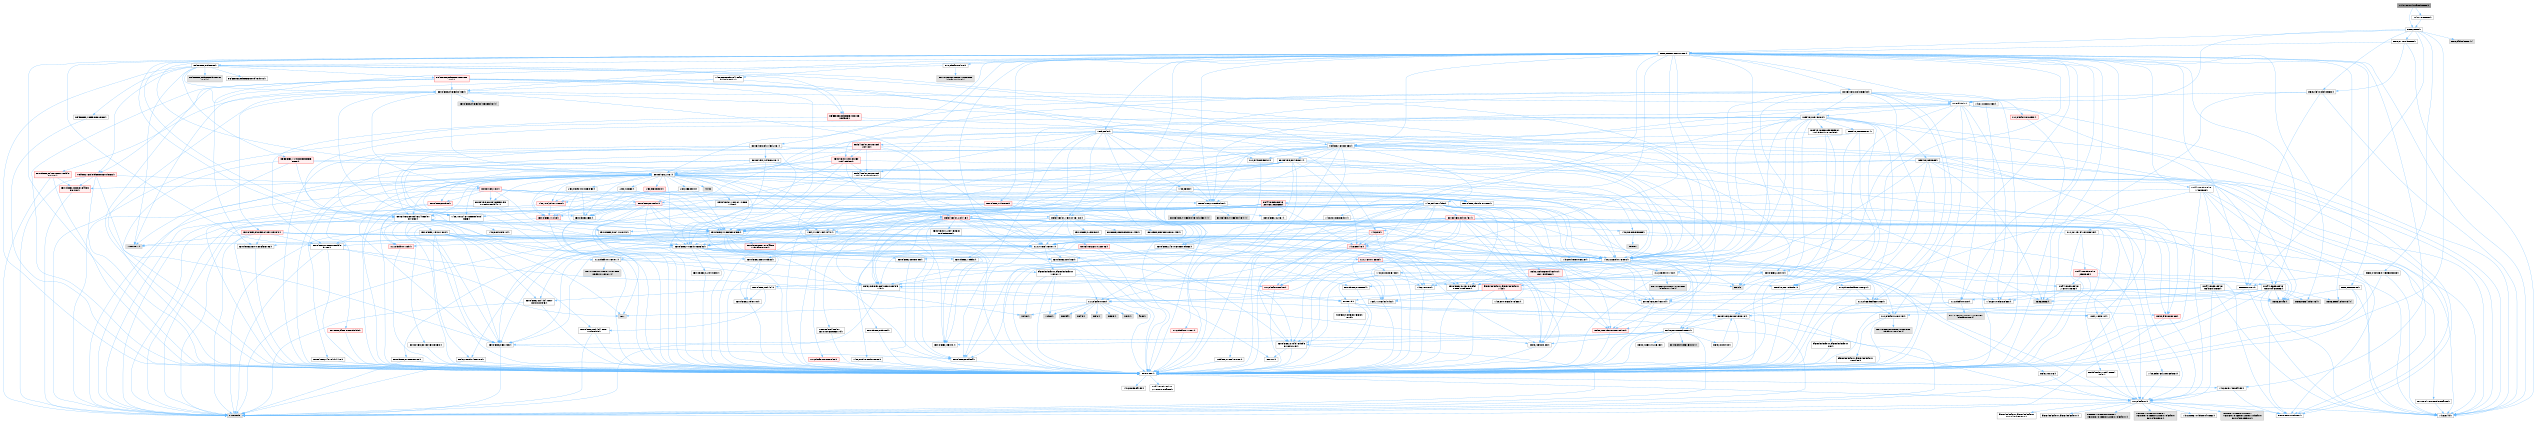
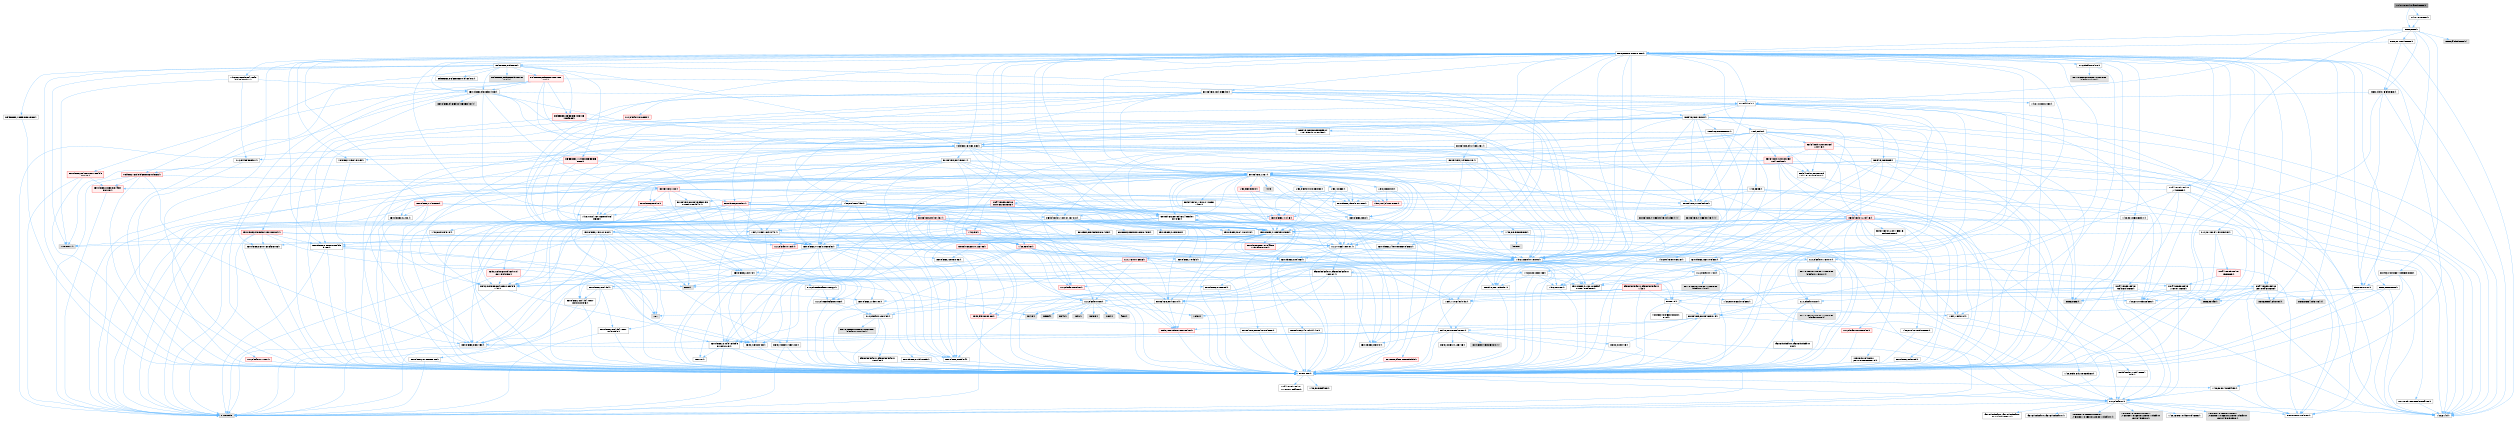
edge "Stats/StatsSystemTypes.h" -> "UObject/UnrealNames.h": added
node "Stats/HitchTrackingStatScope.h": label "Stats/HitchTrackingStatScope.h" -> "Config/HitchTrackingStatScope.h"
node "Traits/IntType.h": removed
